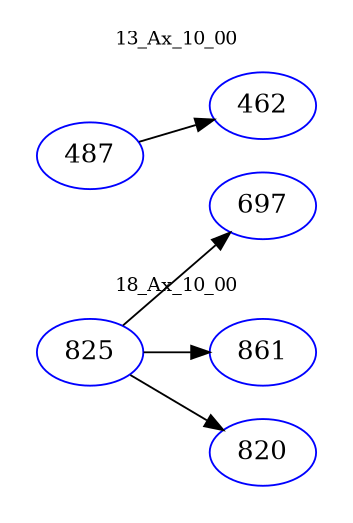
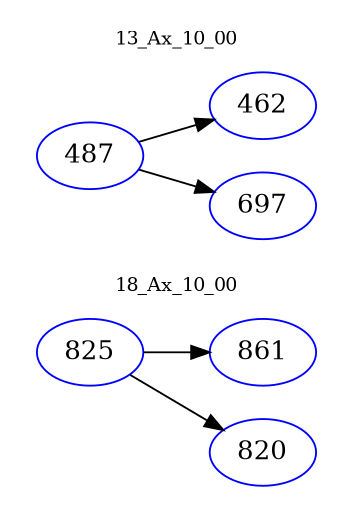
edge "825" -> "697": now "487" -> "697"
